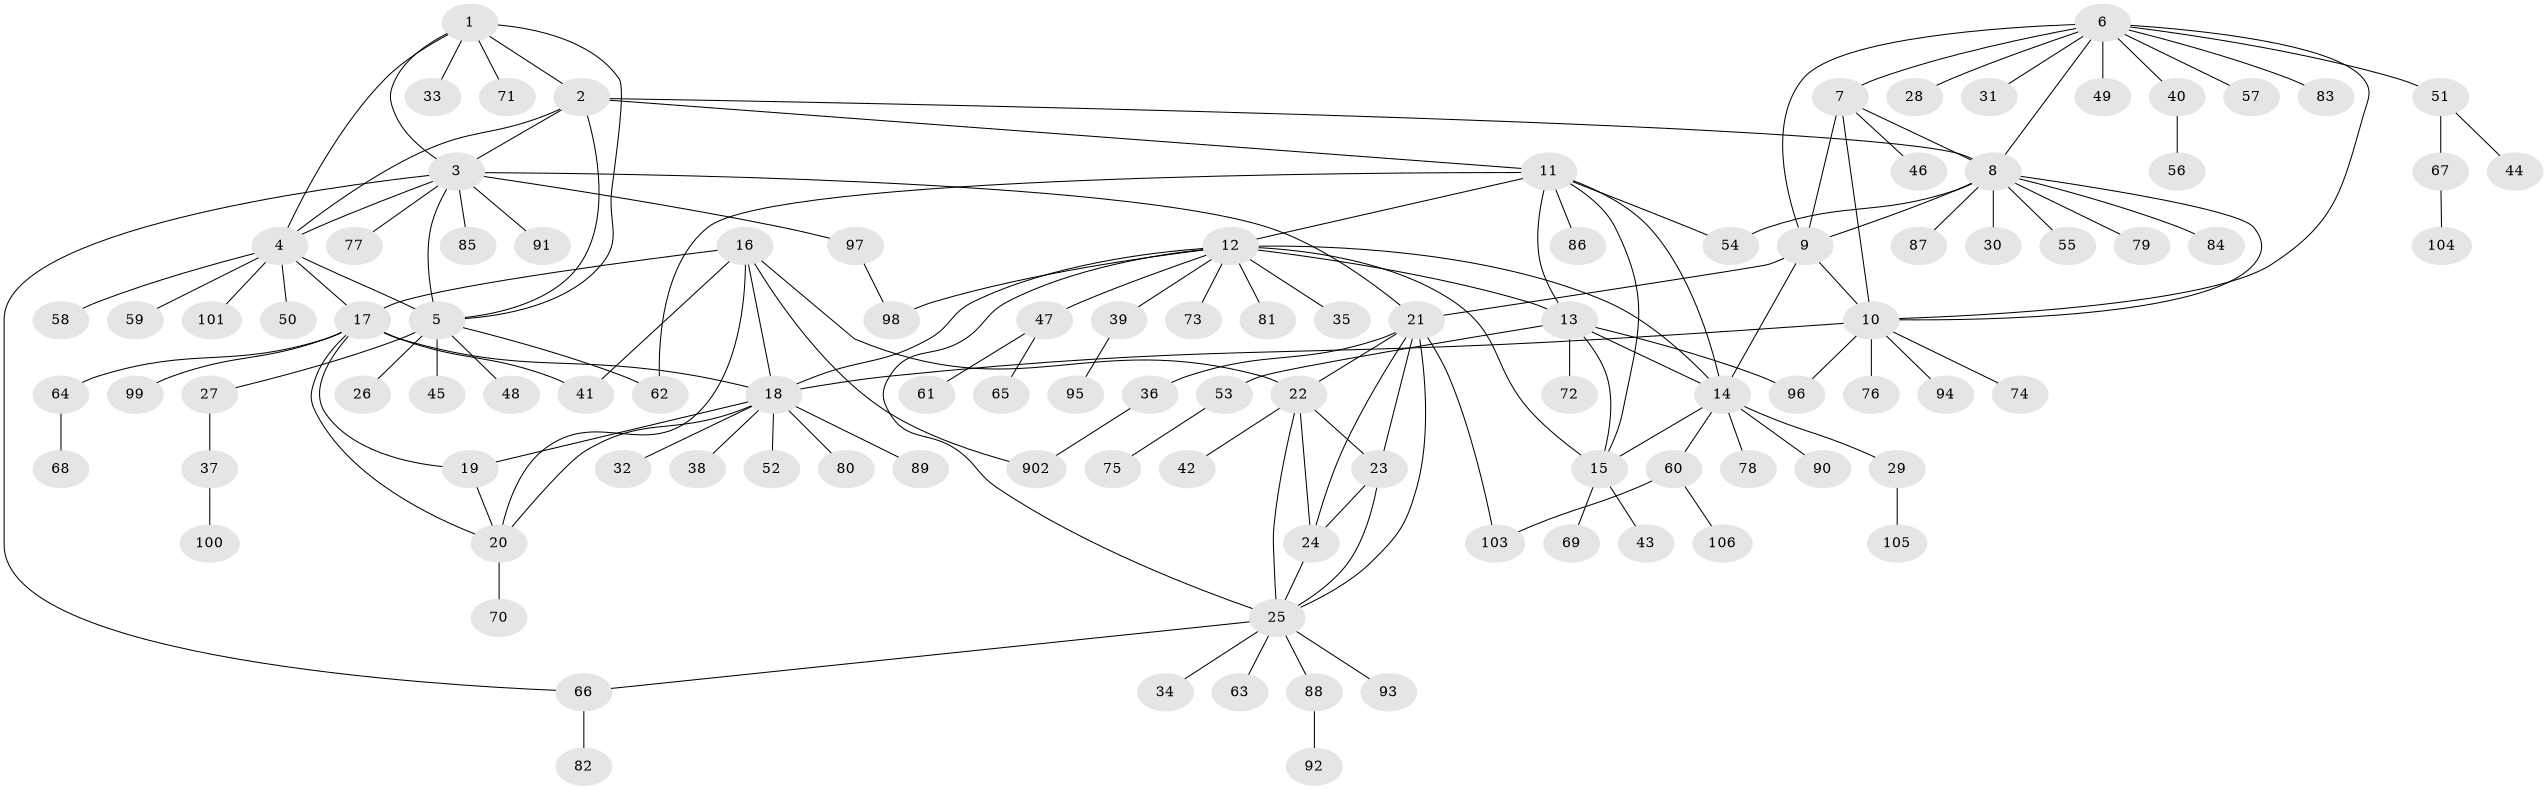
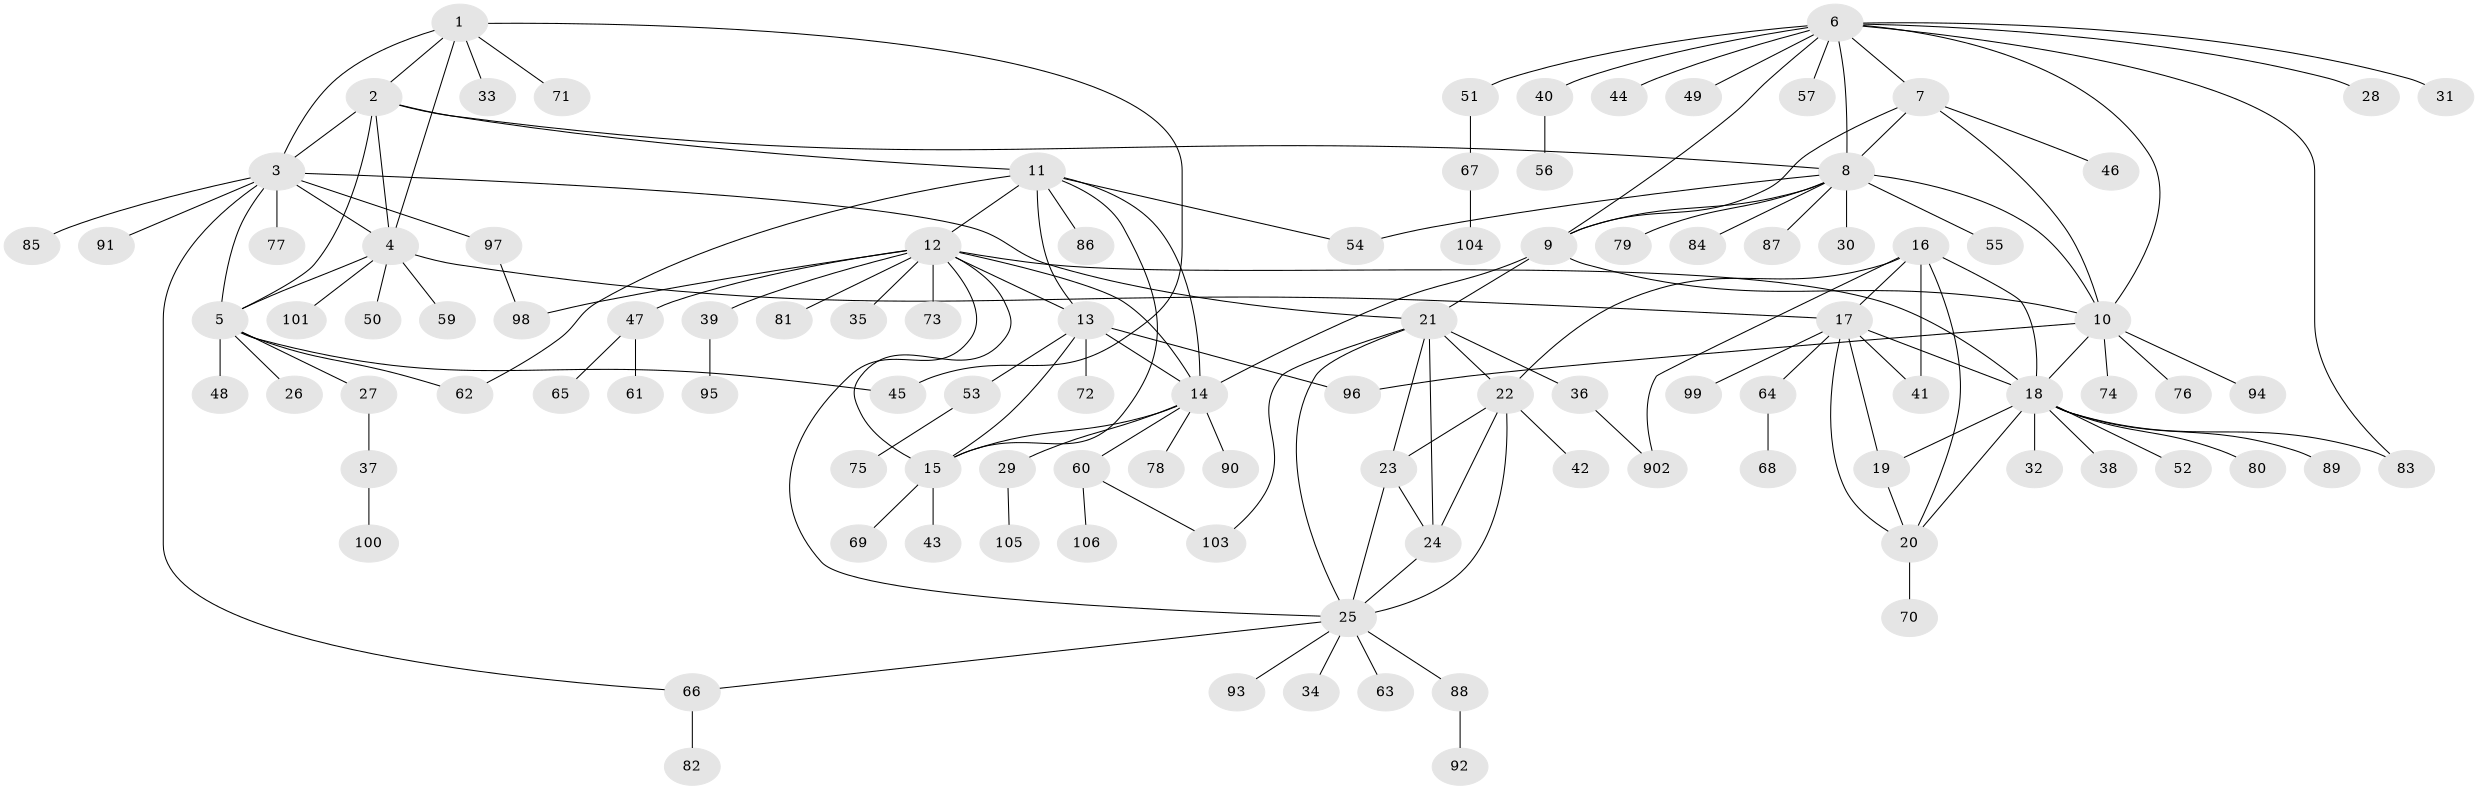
edge "51" -- "44": now "6" -- "44"
edge "1" -- "5": now "1" -- "45"
node "58": removed
edge "18" -- "83": added
